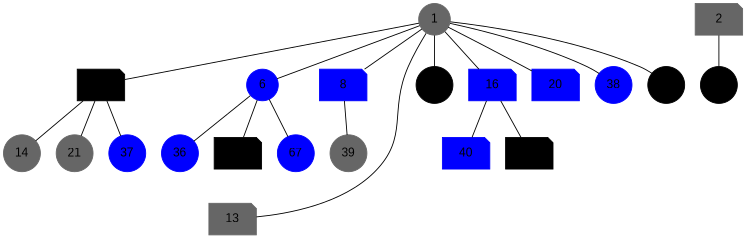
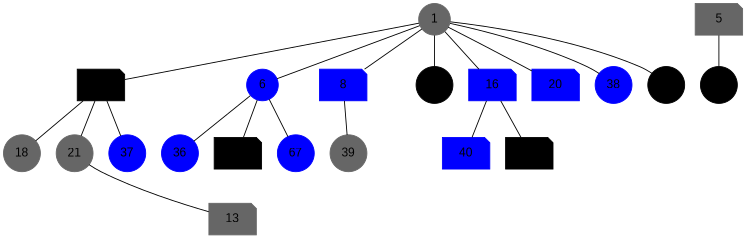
node "2": label "2" -> "5"
node "14": label "14" -> "18"
edge "1" -- "13": now "21" -- "13"
